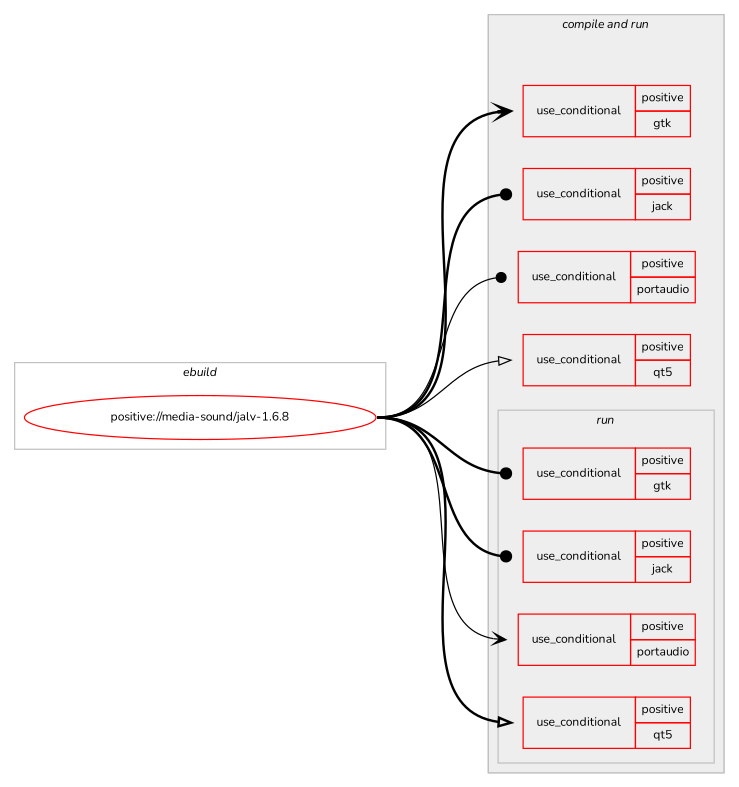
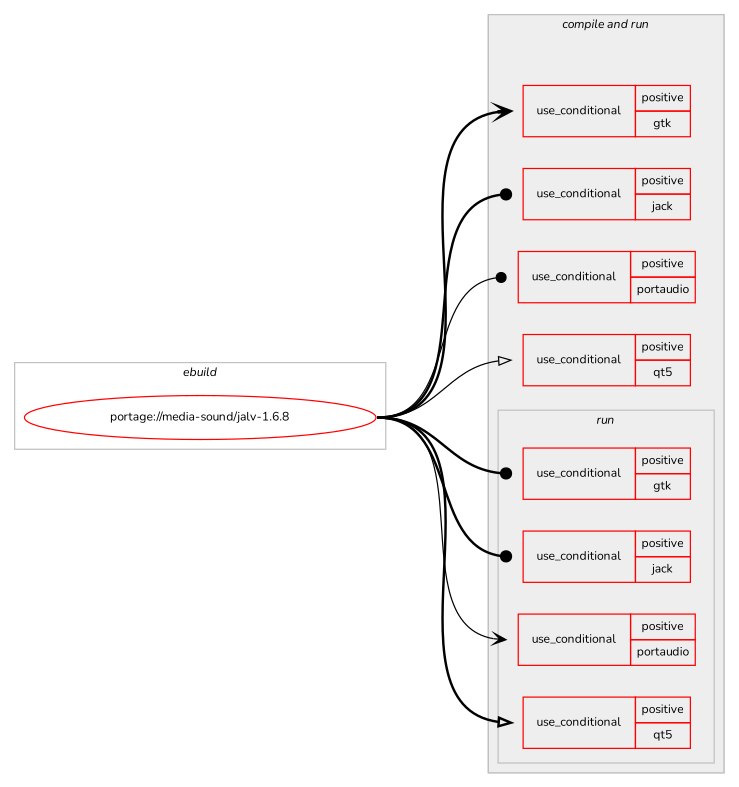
node "positive://media-sound/jalv-1.6.8": label "positive://media-sound/jalv-1.6.8" -> "portage://media-sound/jalv-1.6.8"
